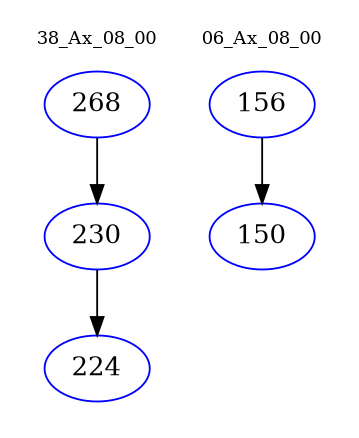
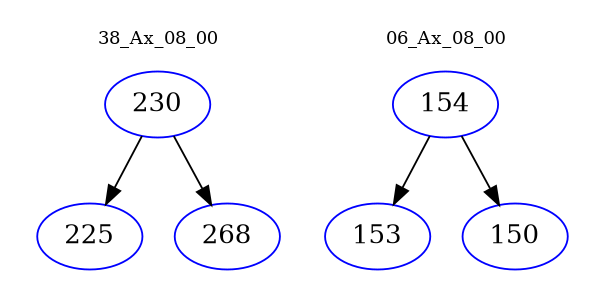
node "156": label "156" -> "154"
edge "268" -> "230": reversed
node "153": added
node "224": label "224" -> "225"
